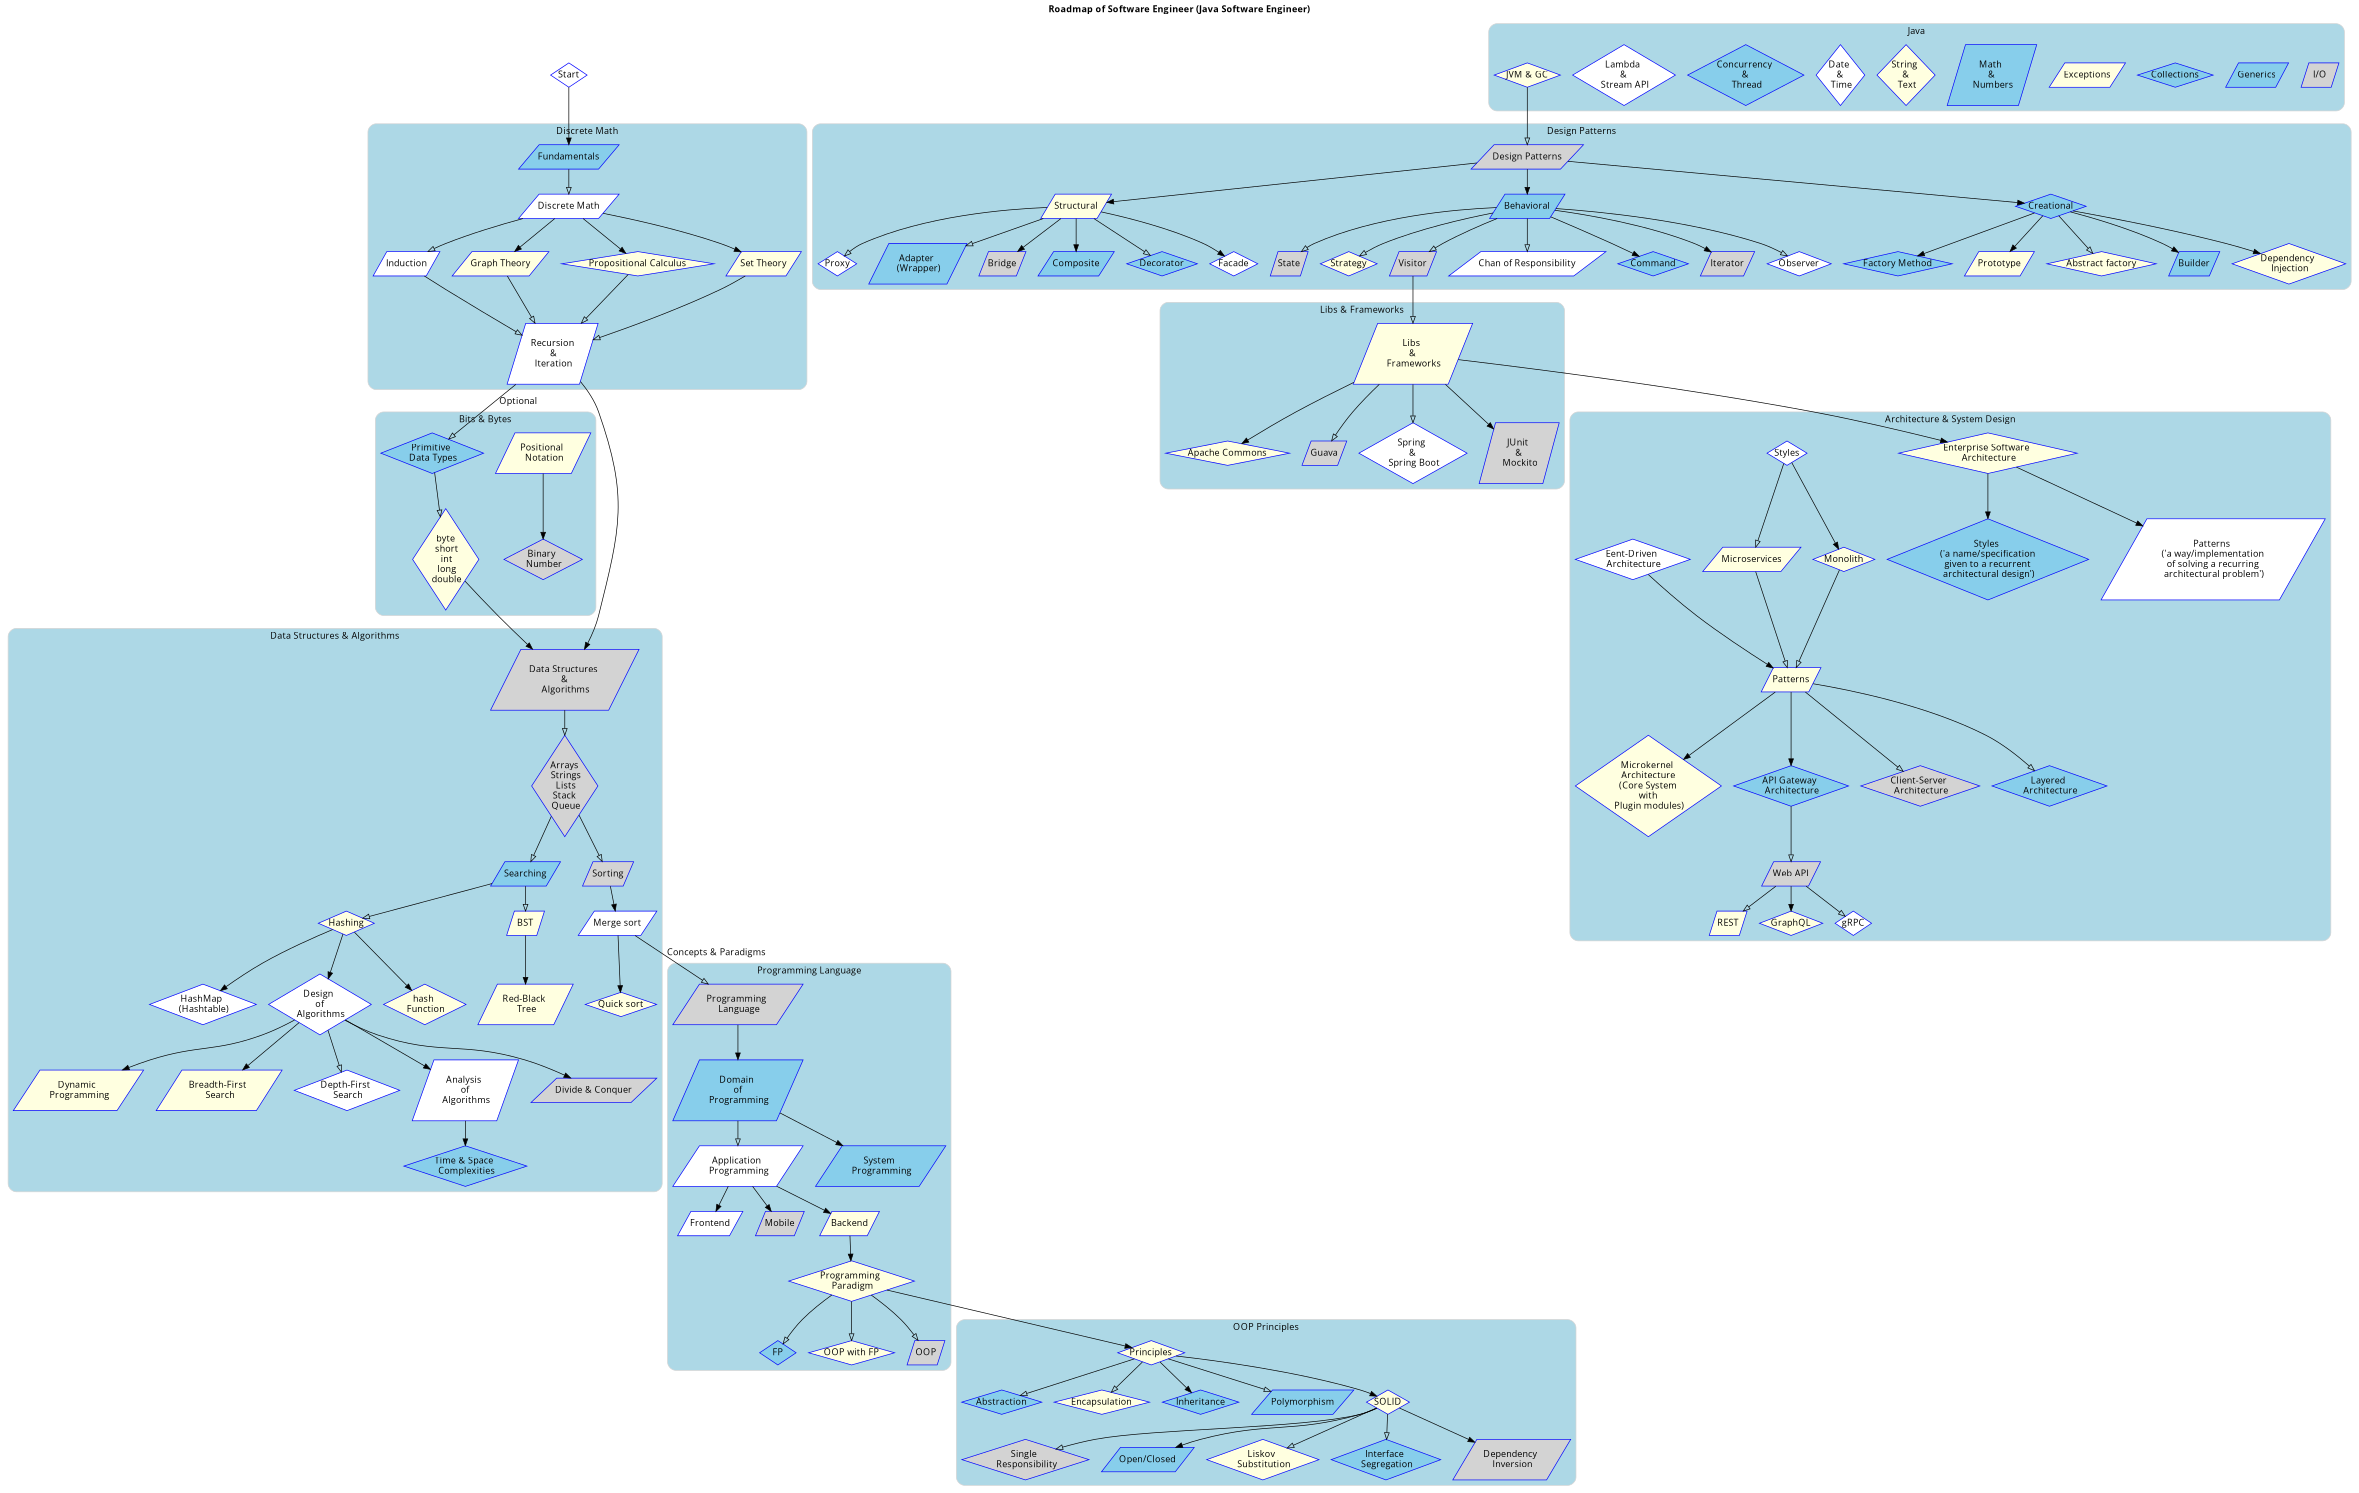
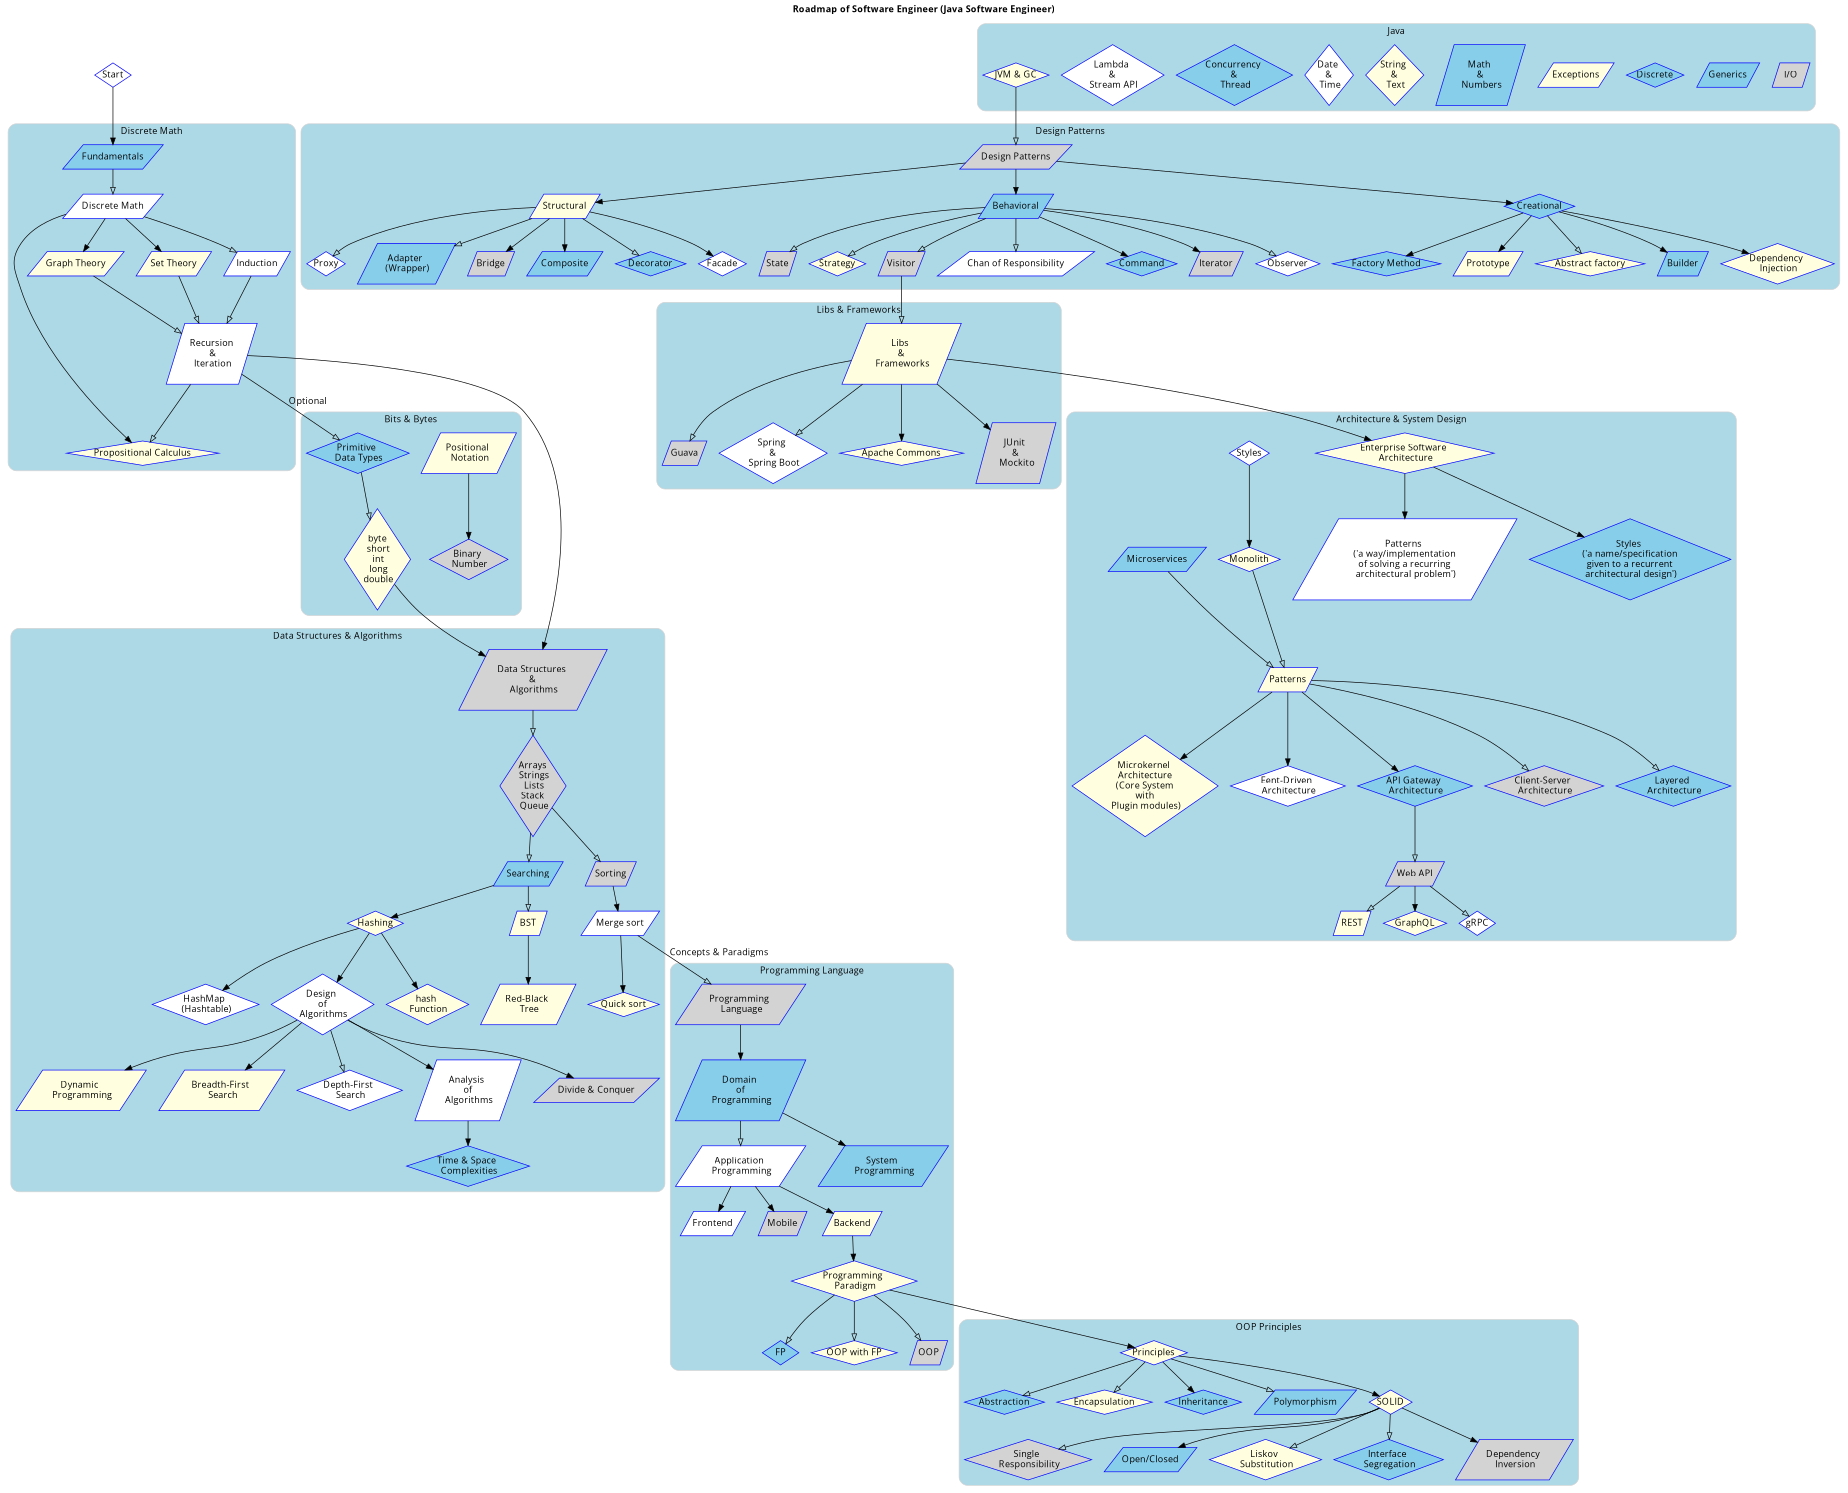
node "Collections": label "Collections" -> "Discrete"
edge "Propositional Calculus" -> "Recursion & Iteration": reversed
edge "Styles" -> "Microservices": removed
node "Microservices": fillcolor lightyellow -> skyblue
edge "Eent-Driven Architecture" -> "Patterns": reversed
edge "Searching" -> "Hashing": arrowhead onormal -> normal
